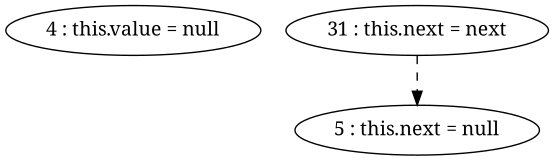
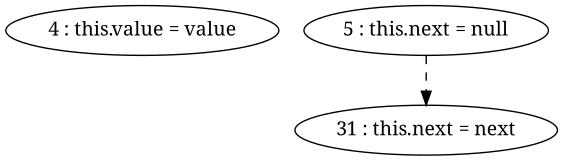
node "4 : this.value = null": label "4 : this.value = null" -> "4 : this.value = value"
edge "31 : this.next = next" -> "5 : this.next = null": reversed
